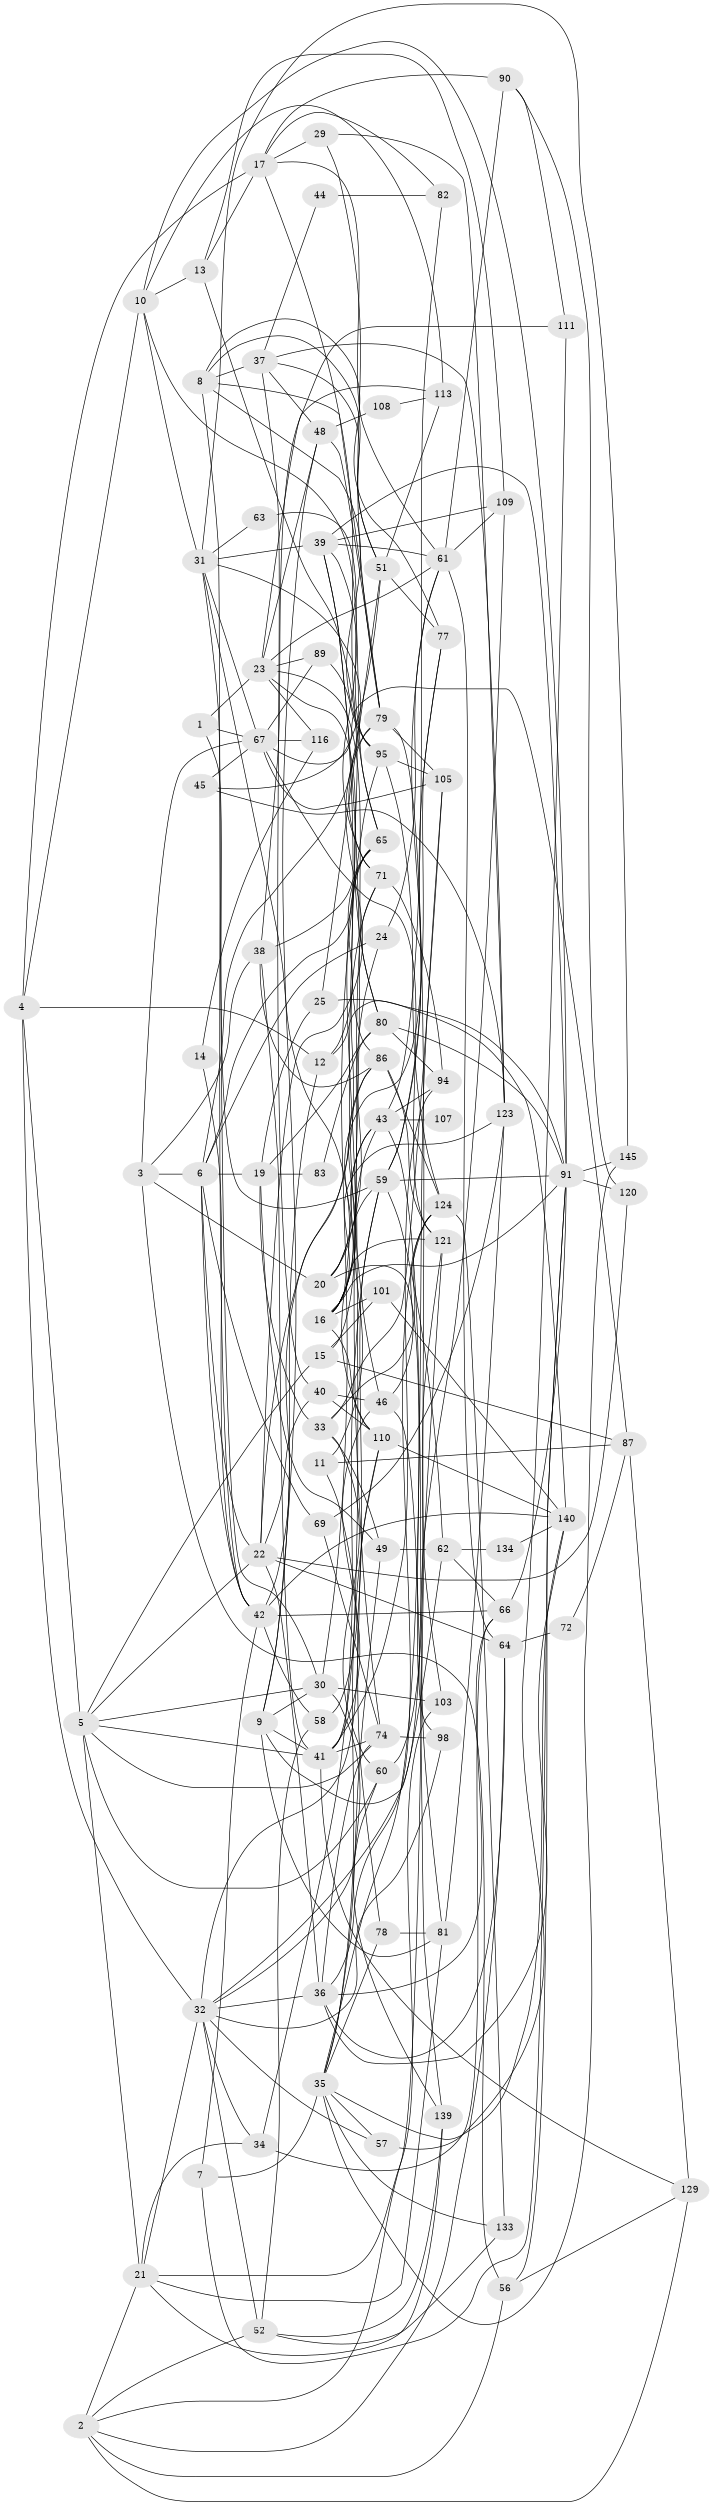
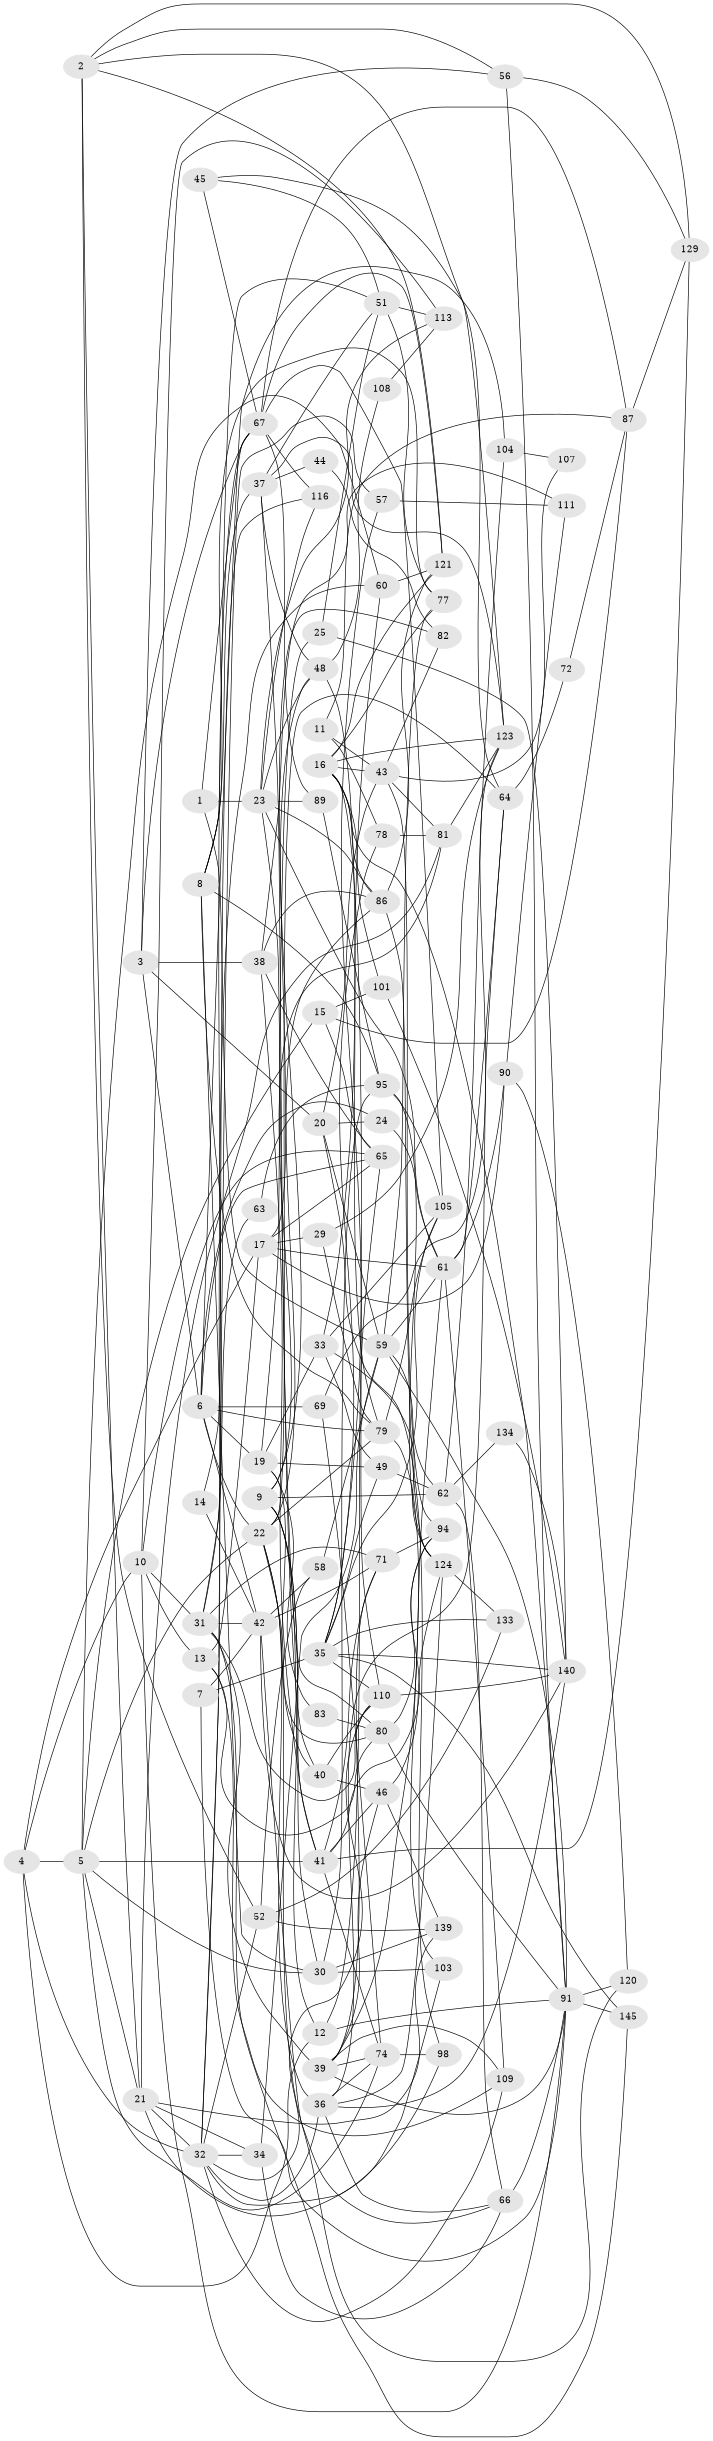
node "104": added
